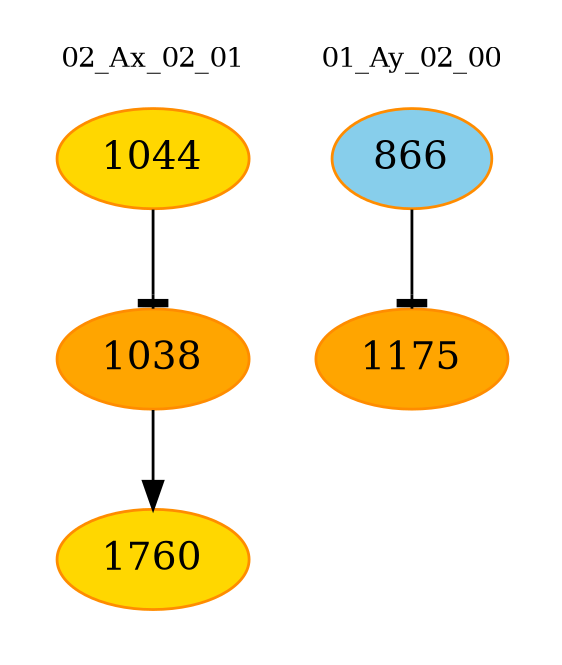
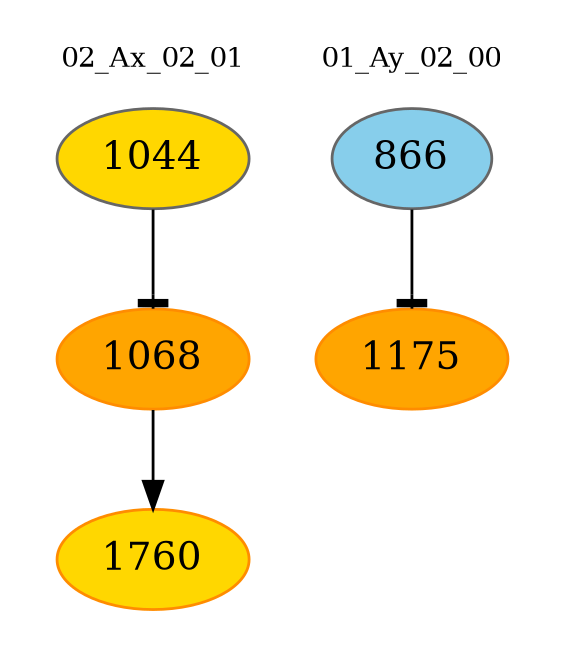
node "1044": color darkorange -> gray40
node "866": color darkorange -> gray40
node "1038": label "1038" -> "1068"
